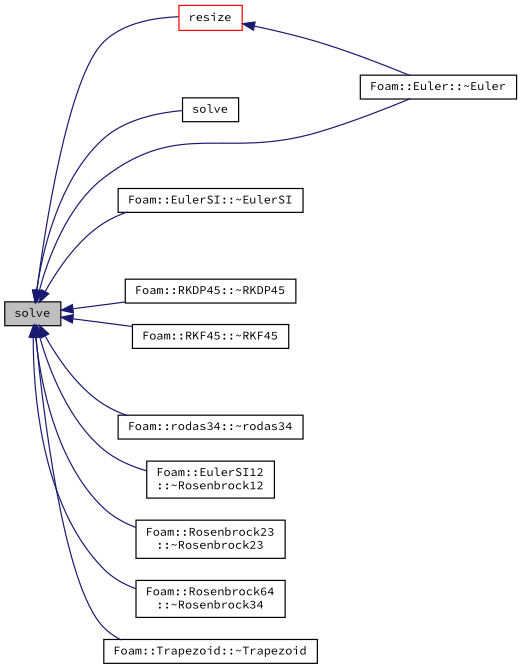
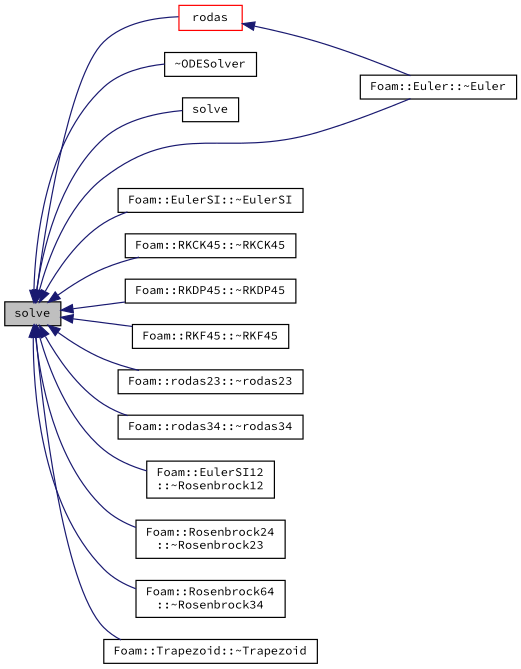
node "resize": label "resize" -> "rodas"
node "~ODESolver": added
node "Foam::RKCK45::~RKCK45": added
node "Foam::rodas23::~rodas23": added
node "Foam::Rosenbrock23 ::~Rosenbrock23": label "Foam::Rosenbrock23 ::~Rosenbrock23" -> "Foam::Rosenbrock24 ::~Rosenbrock23"
